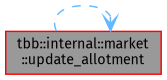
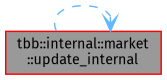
node "tbb::internal::market ::update_allotment": label "tbb::internal::market ::update_allotment" -> "tbb::internal::market ::update_internal"
